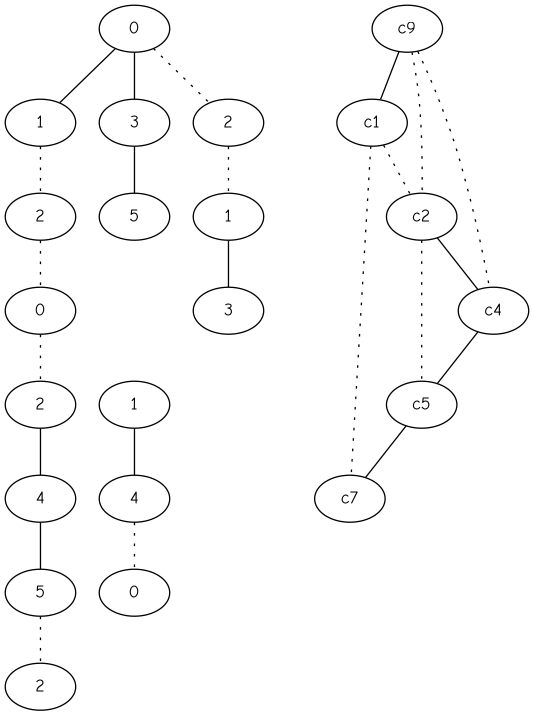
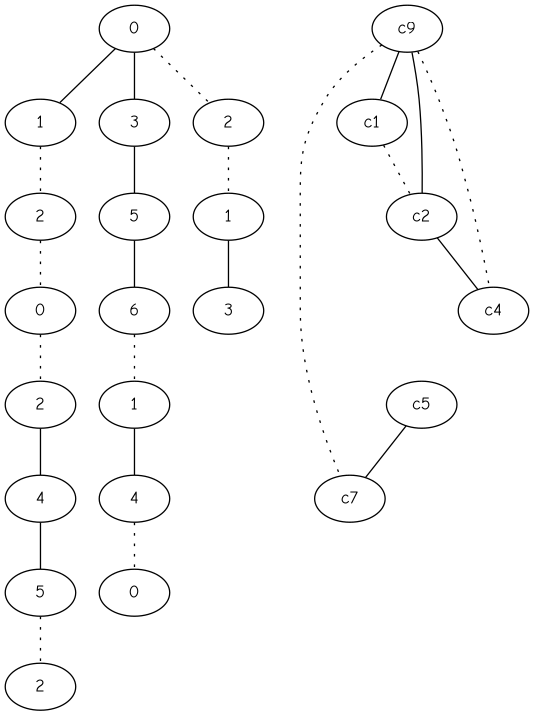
edge "c9" -- "c2": style dotted -> solid
node "6": added
edge "c1" -- "c7": now "c9" -- "c7"
edge "c2" -- "c5": removed
edge "c4" -- "c5": removed
